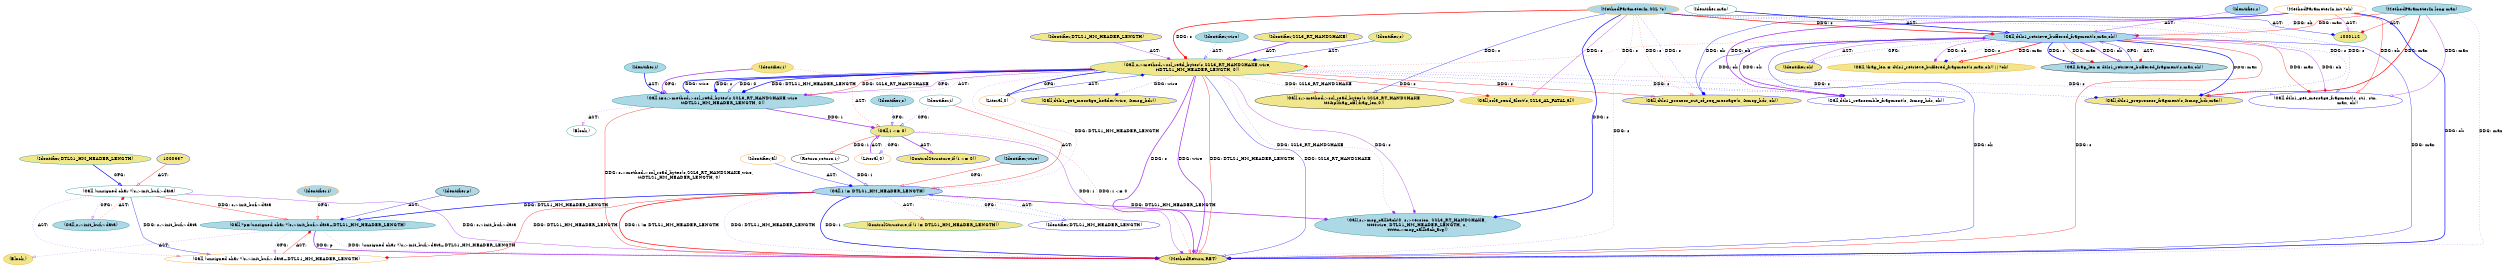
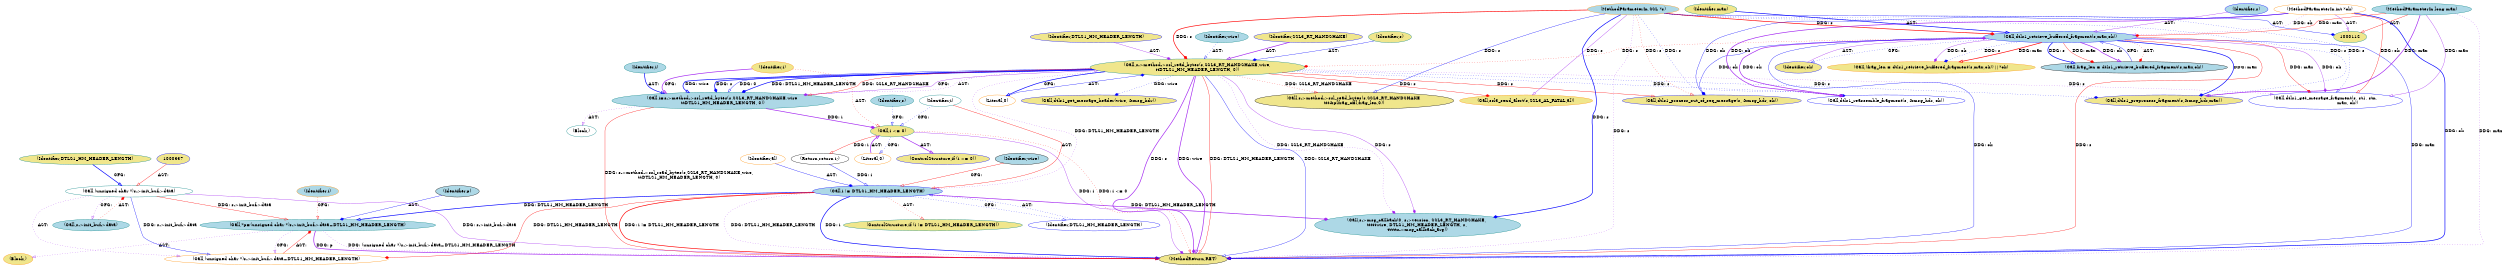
node "(Identifier,max)": fillcolor white -> khaki
edge "(MethodParameterIn,long max)" -> "1000112": arrowhead diamond -> onormal
edge "(MethodParameterIn,long max)" -> "(Call,dtls1_preprocess_fragment(s,&msg_hdr,max))": color red -> purple
